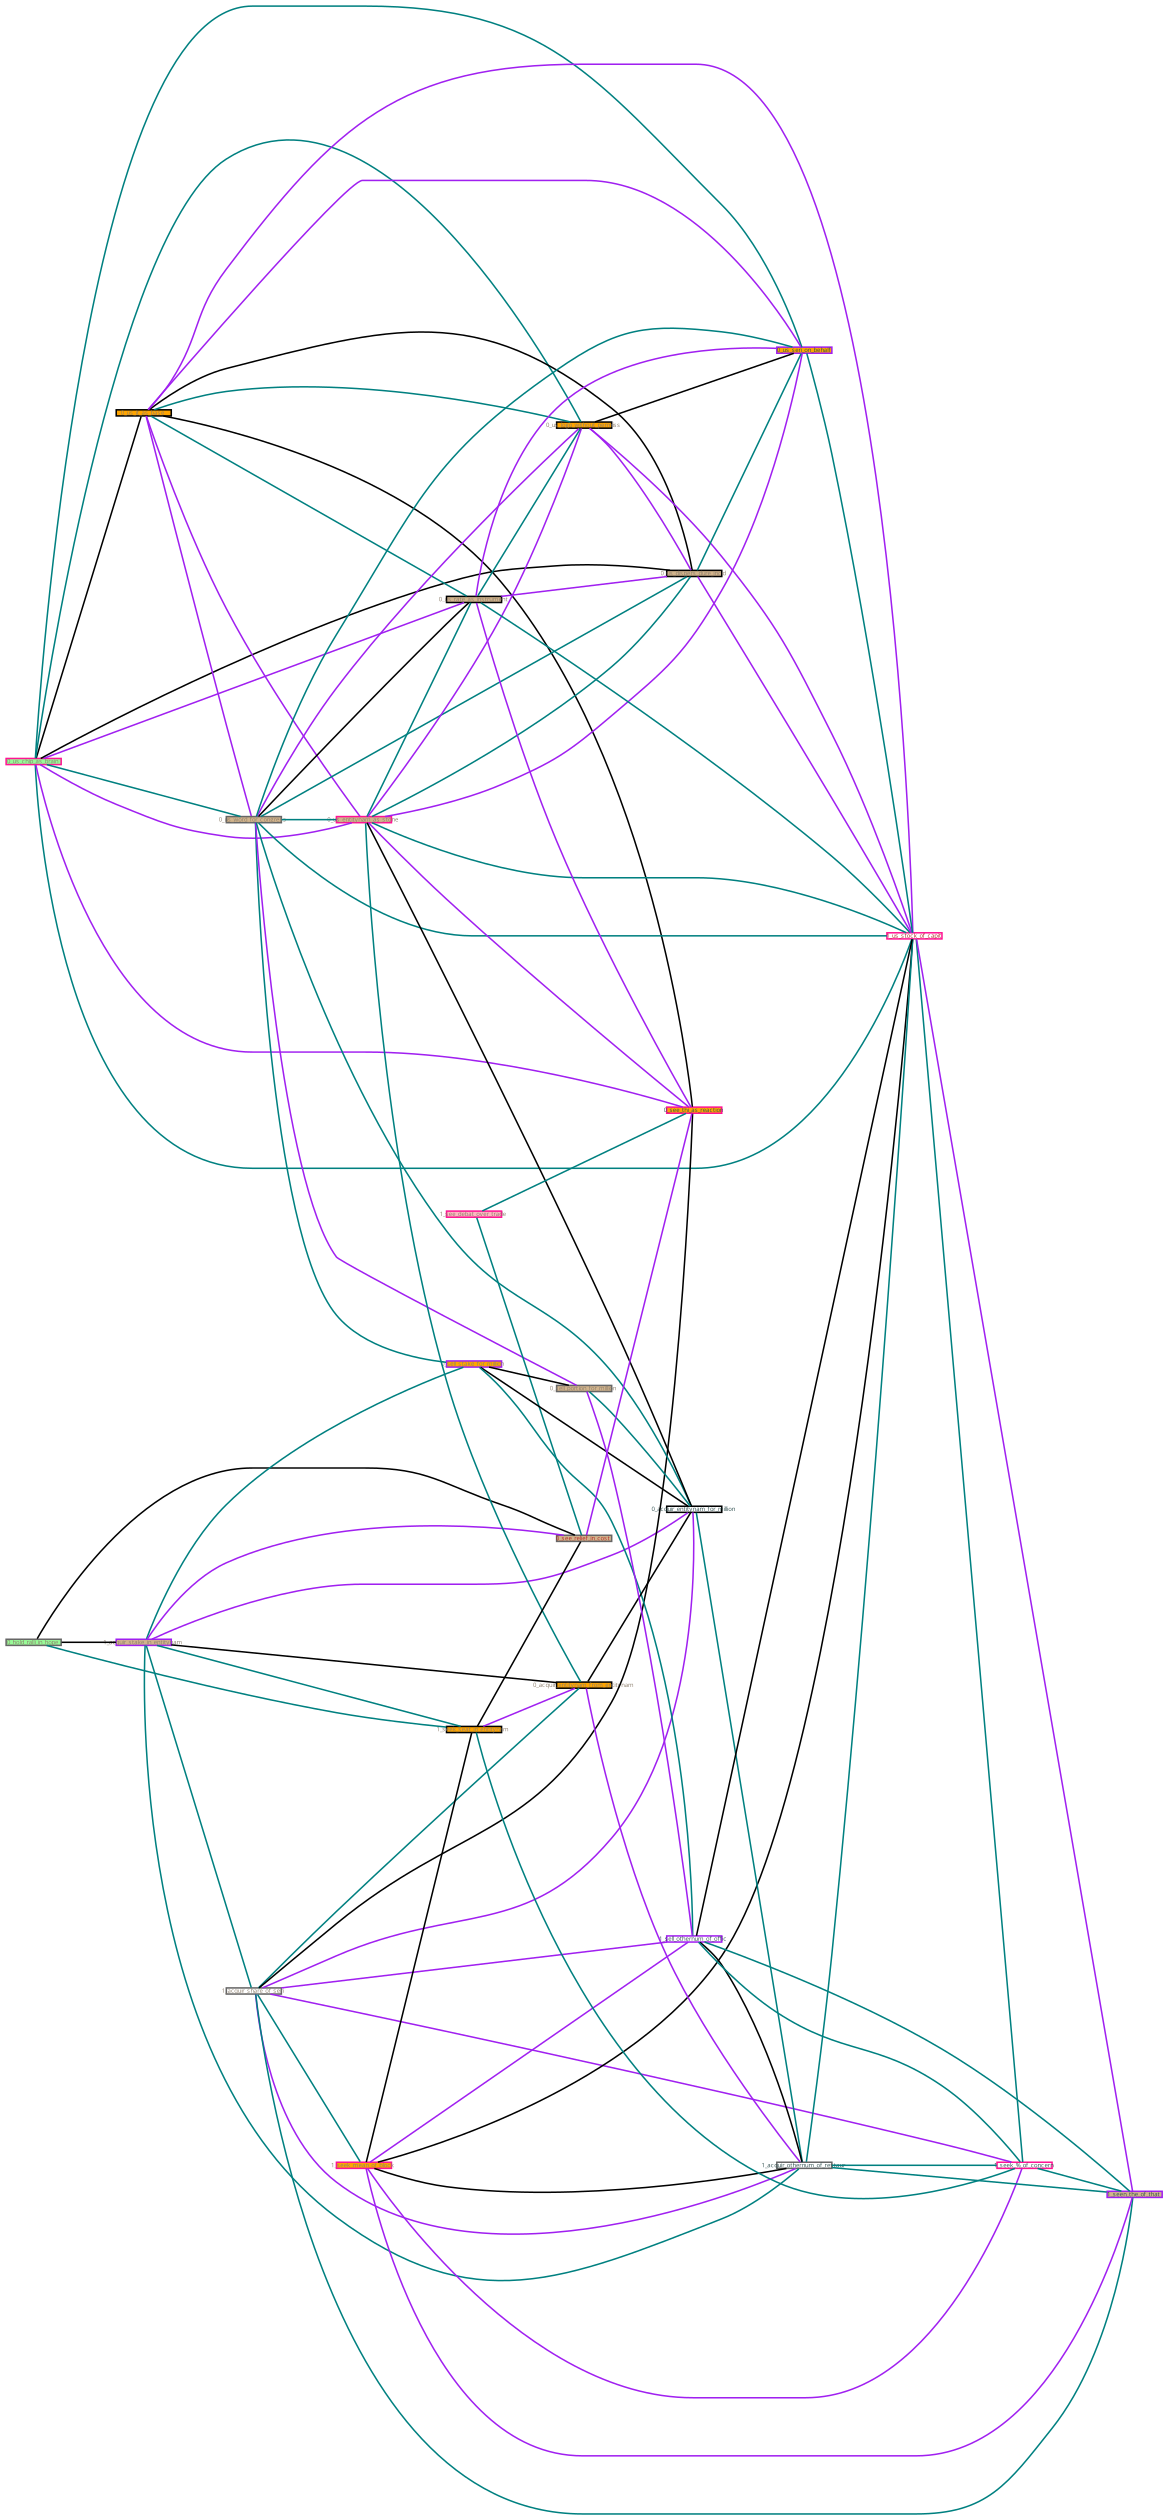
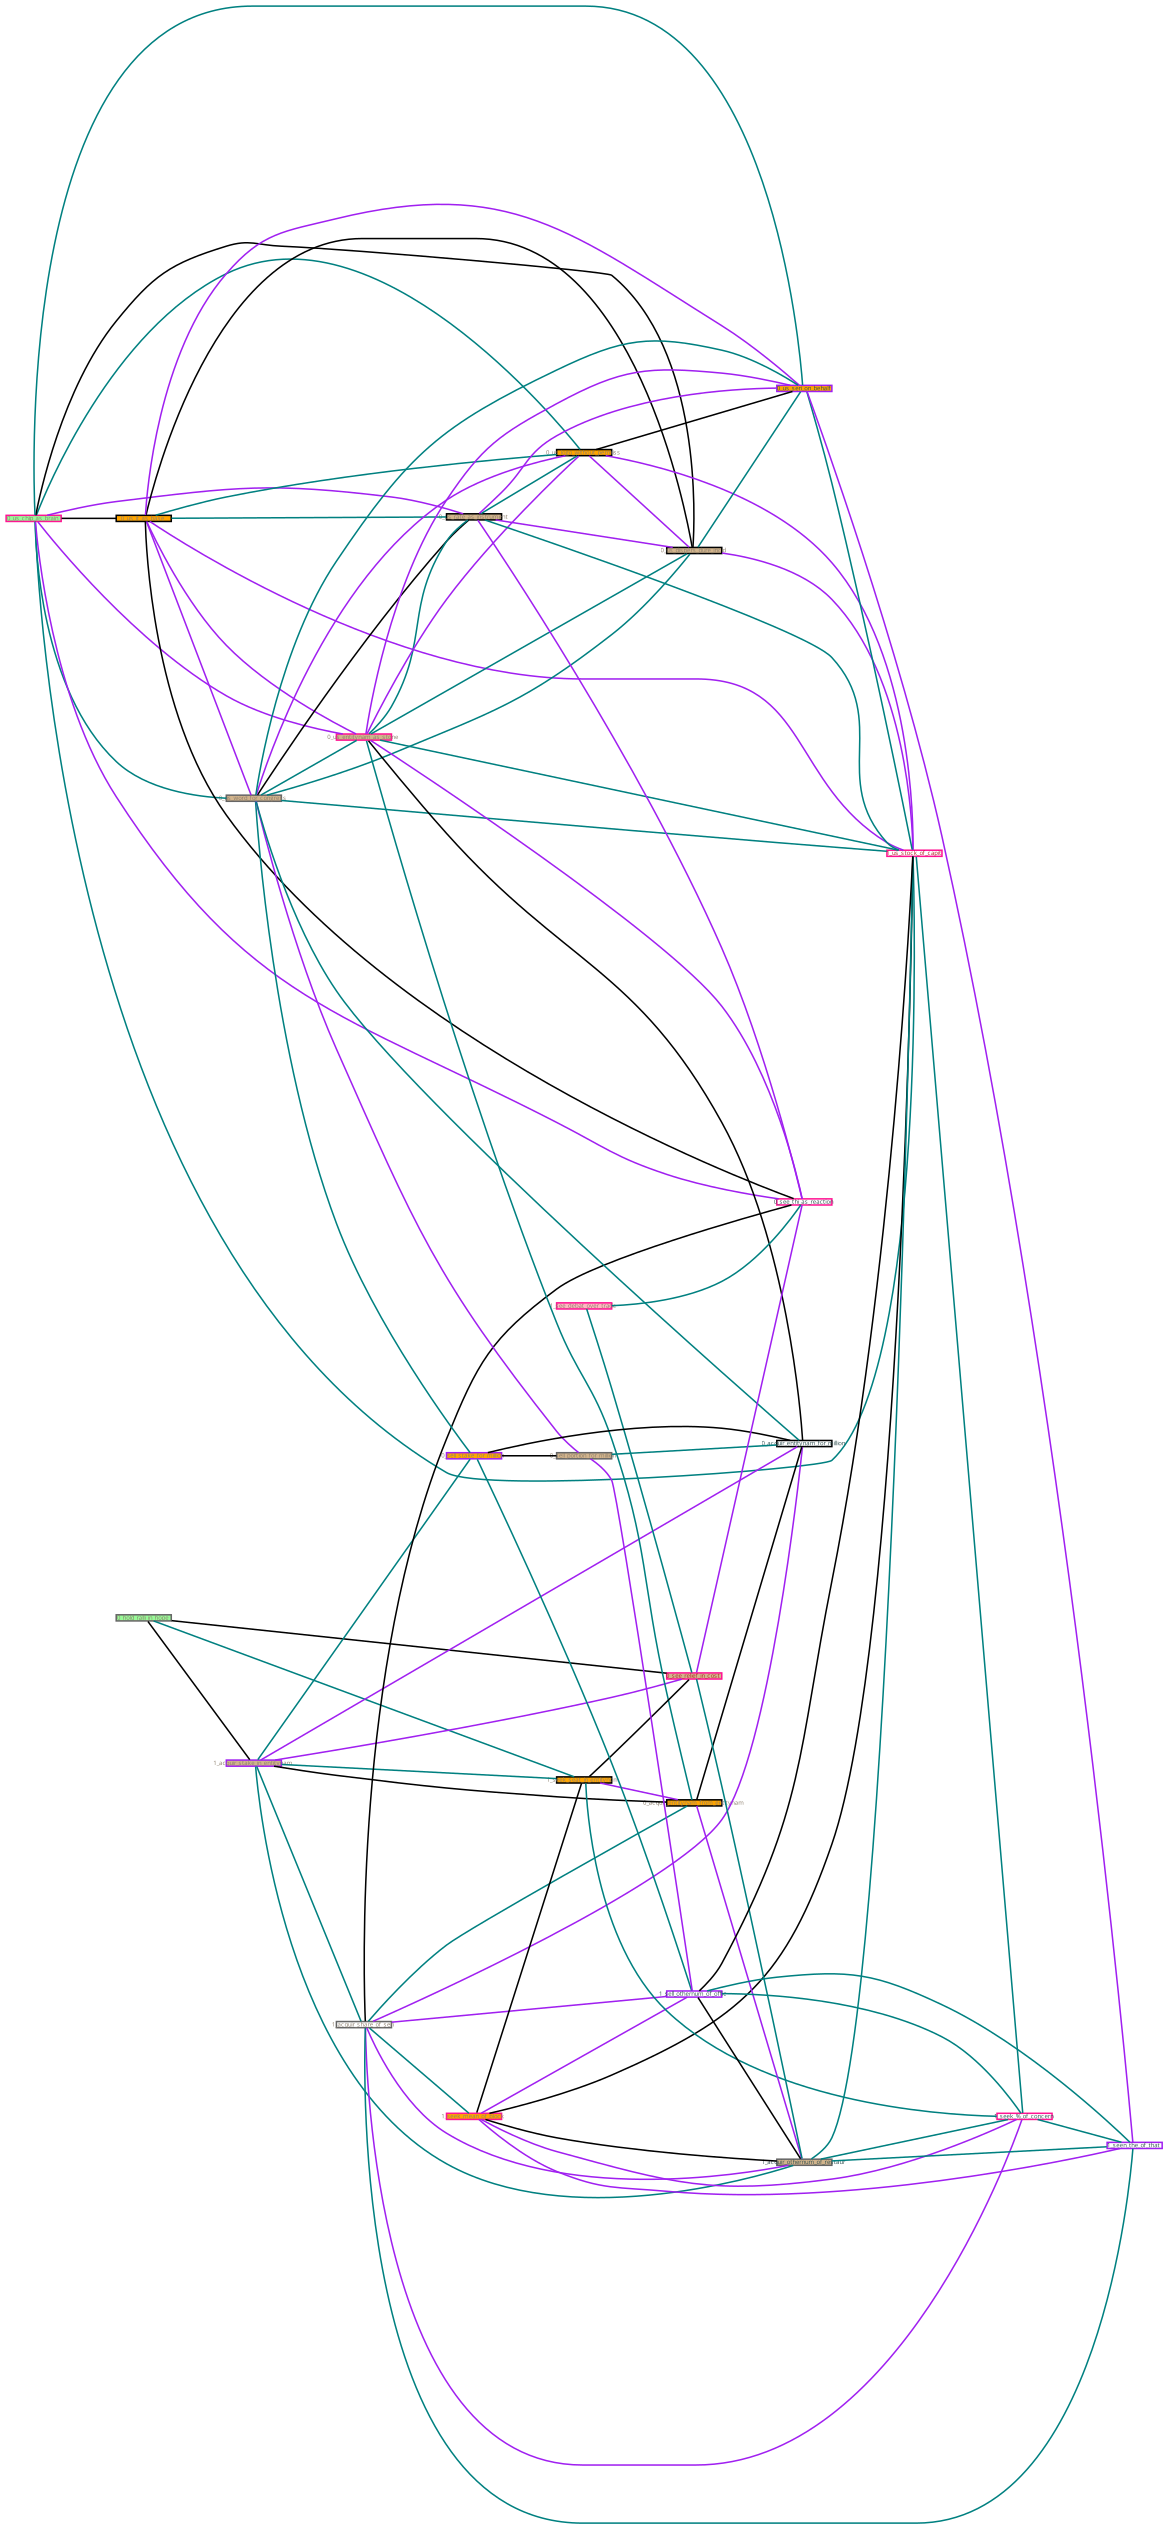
node "0_see_thi_as_reaction": fillcolor orange -> white
node "0_see_relief_in_cost": color gray40 -> deeppink
edge "1_us_stock_of_capit" -- "1_seen_the_of_that": now "0_us_seri_on_behalf" -- "1_seen_the_of_that"
edge "0_acquir_entitynam_for_million" -- "1_acquir_othernum_of_restaur": now "0_see_relief_in_cost" -- "1_acquir_othernum_of_restaur"
node "1_acquir_othernum_of_restaur": fillcolor white -> tan
node "1_seen_the_of_that": fillcolor tan -> white
